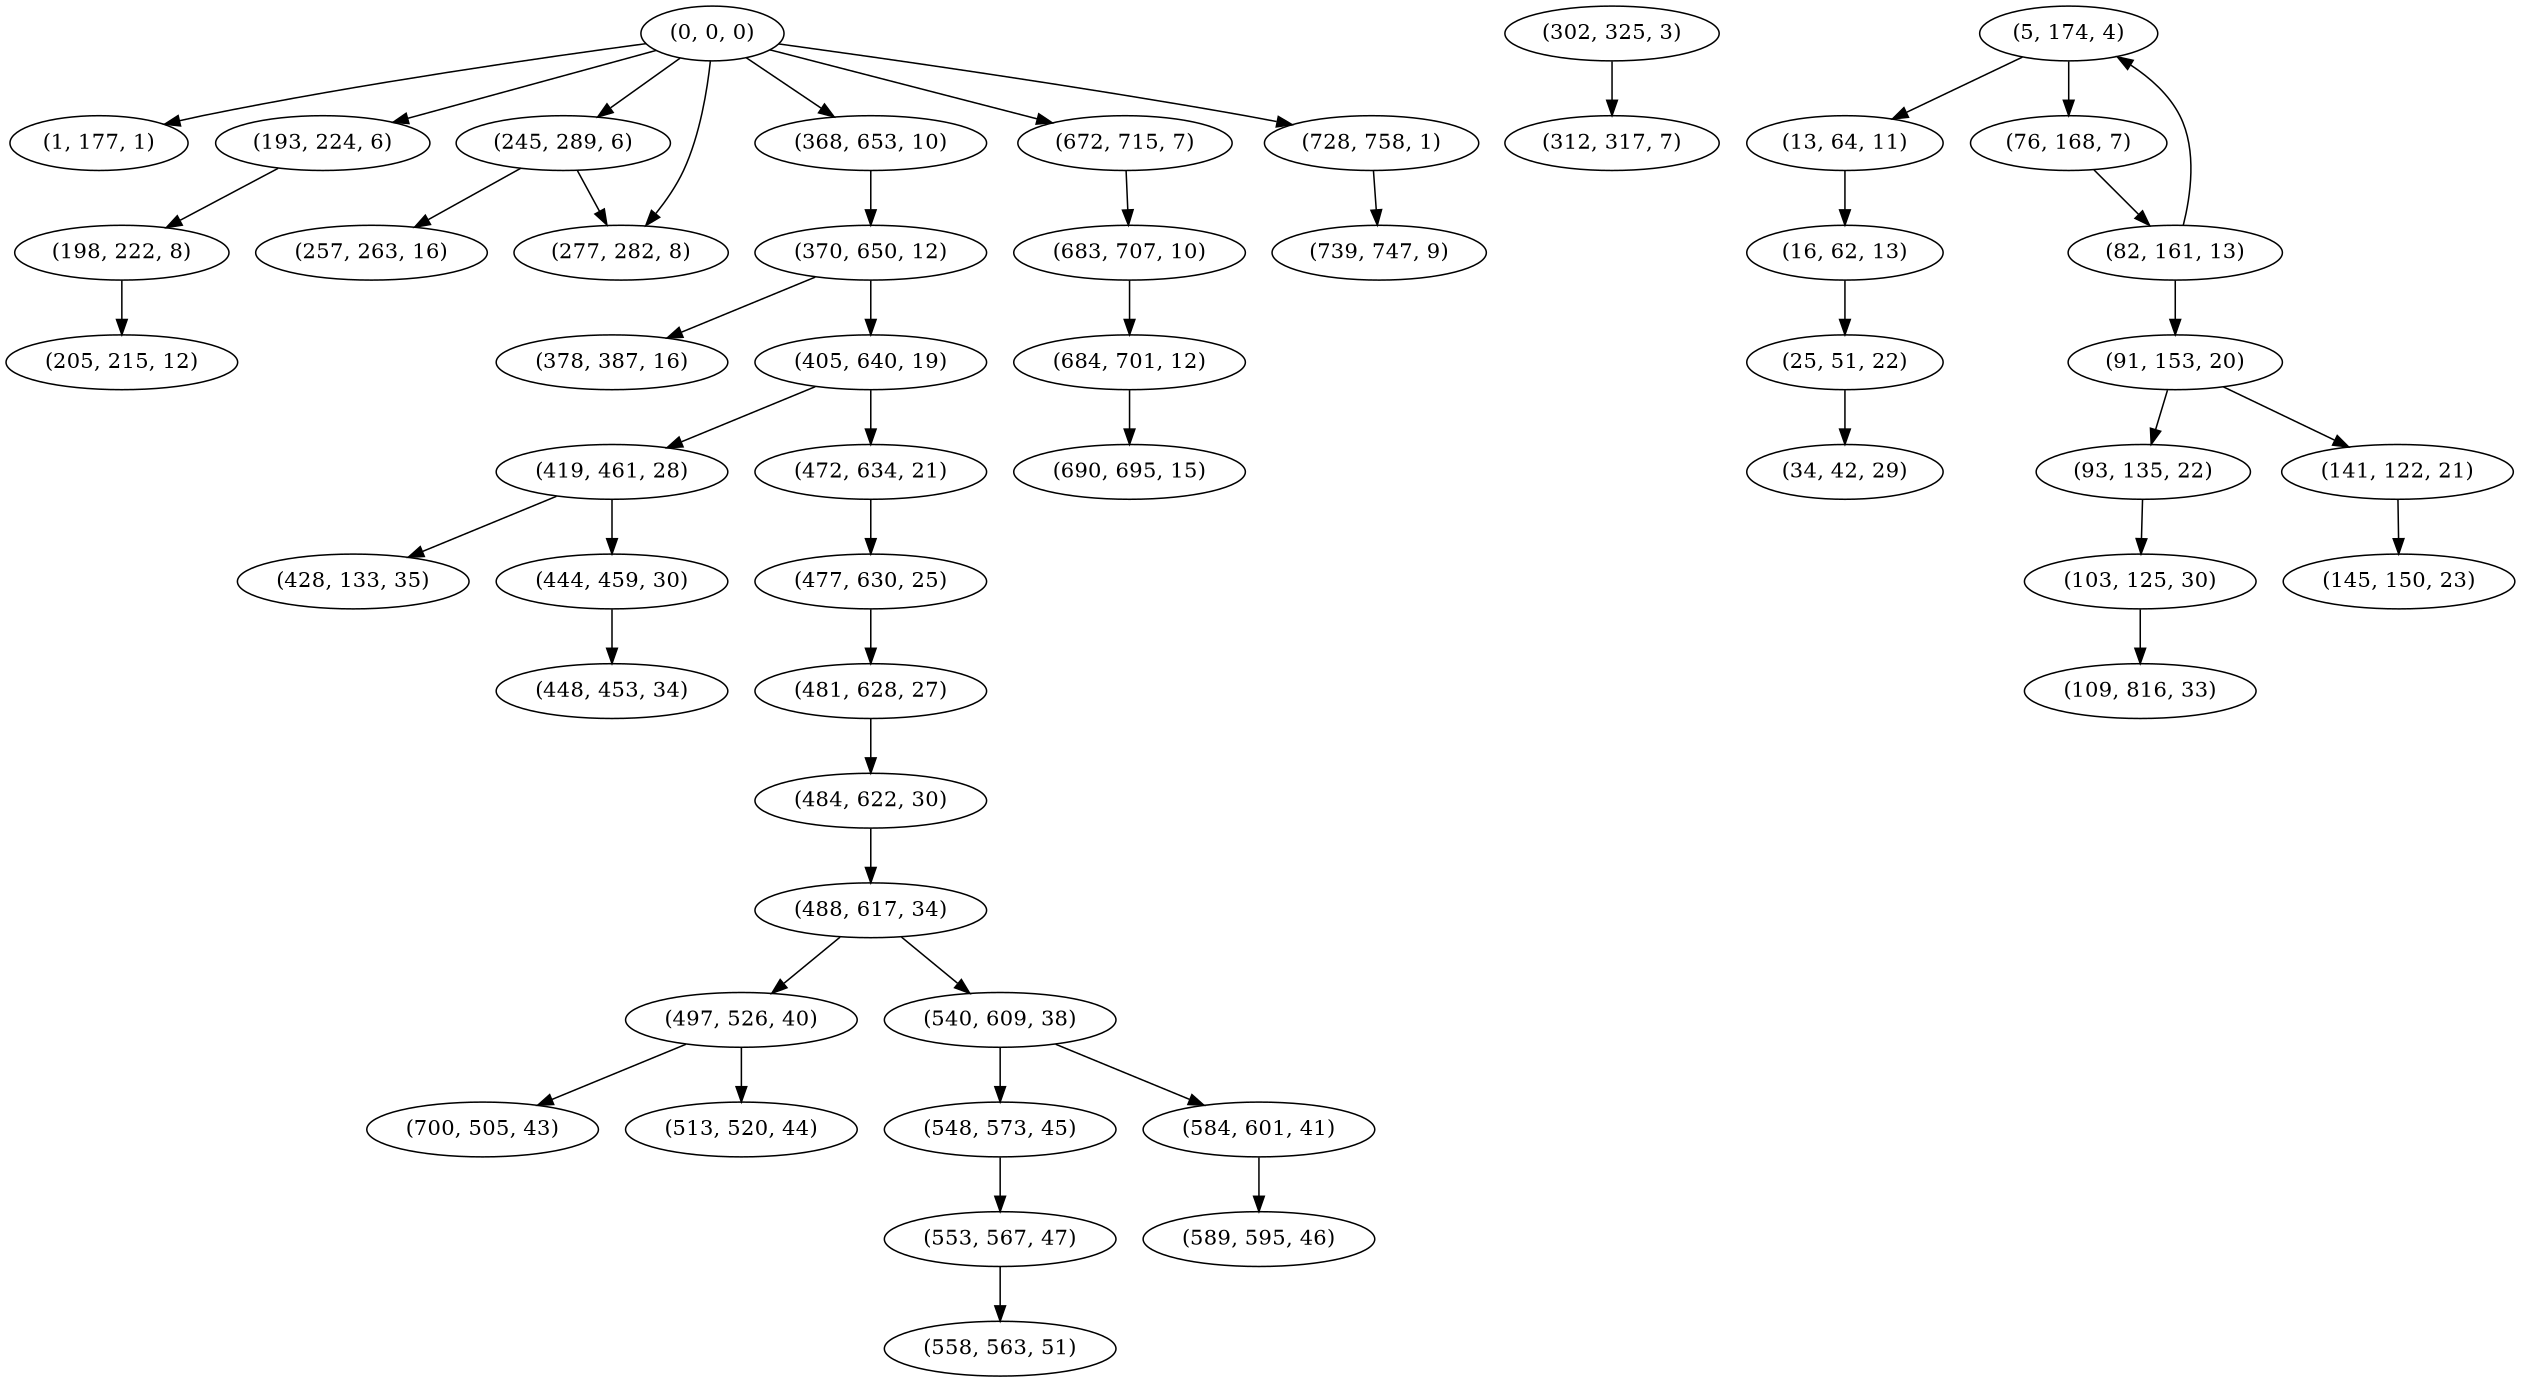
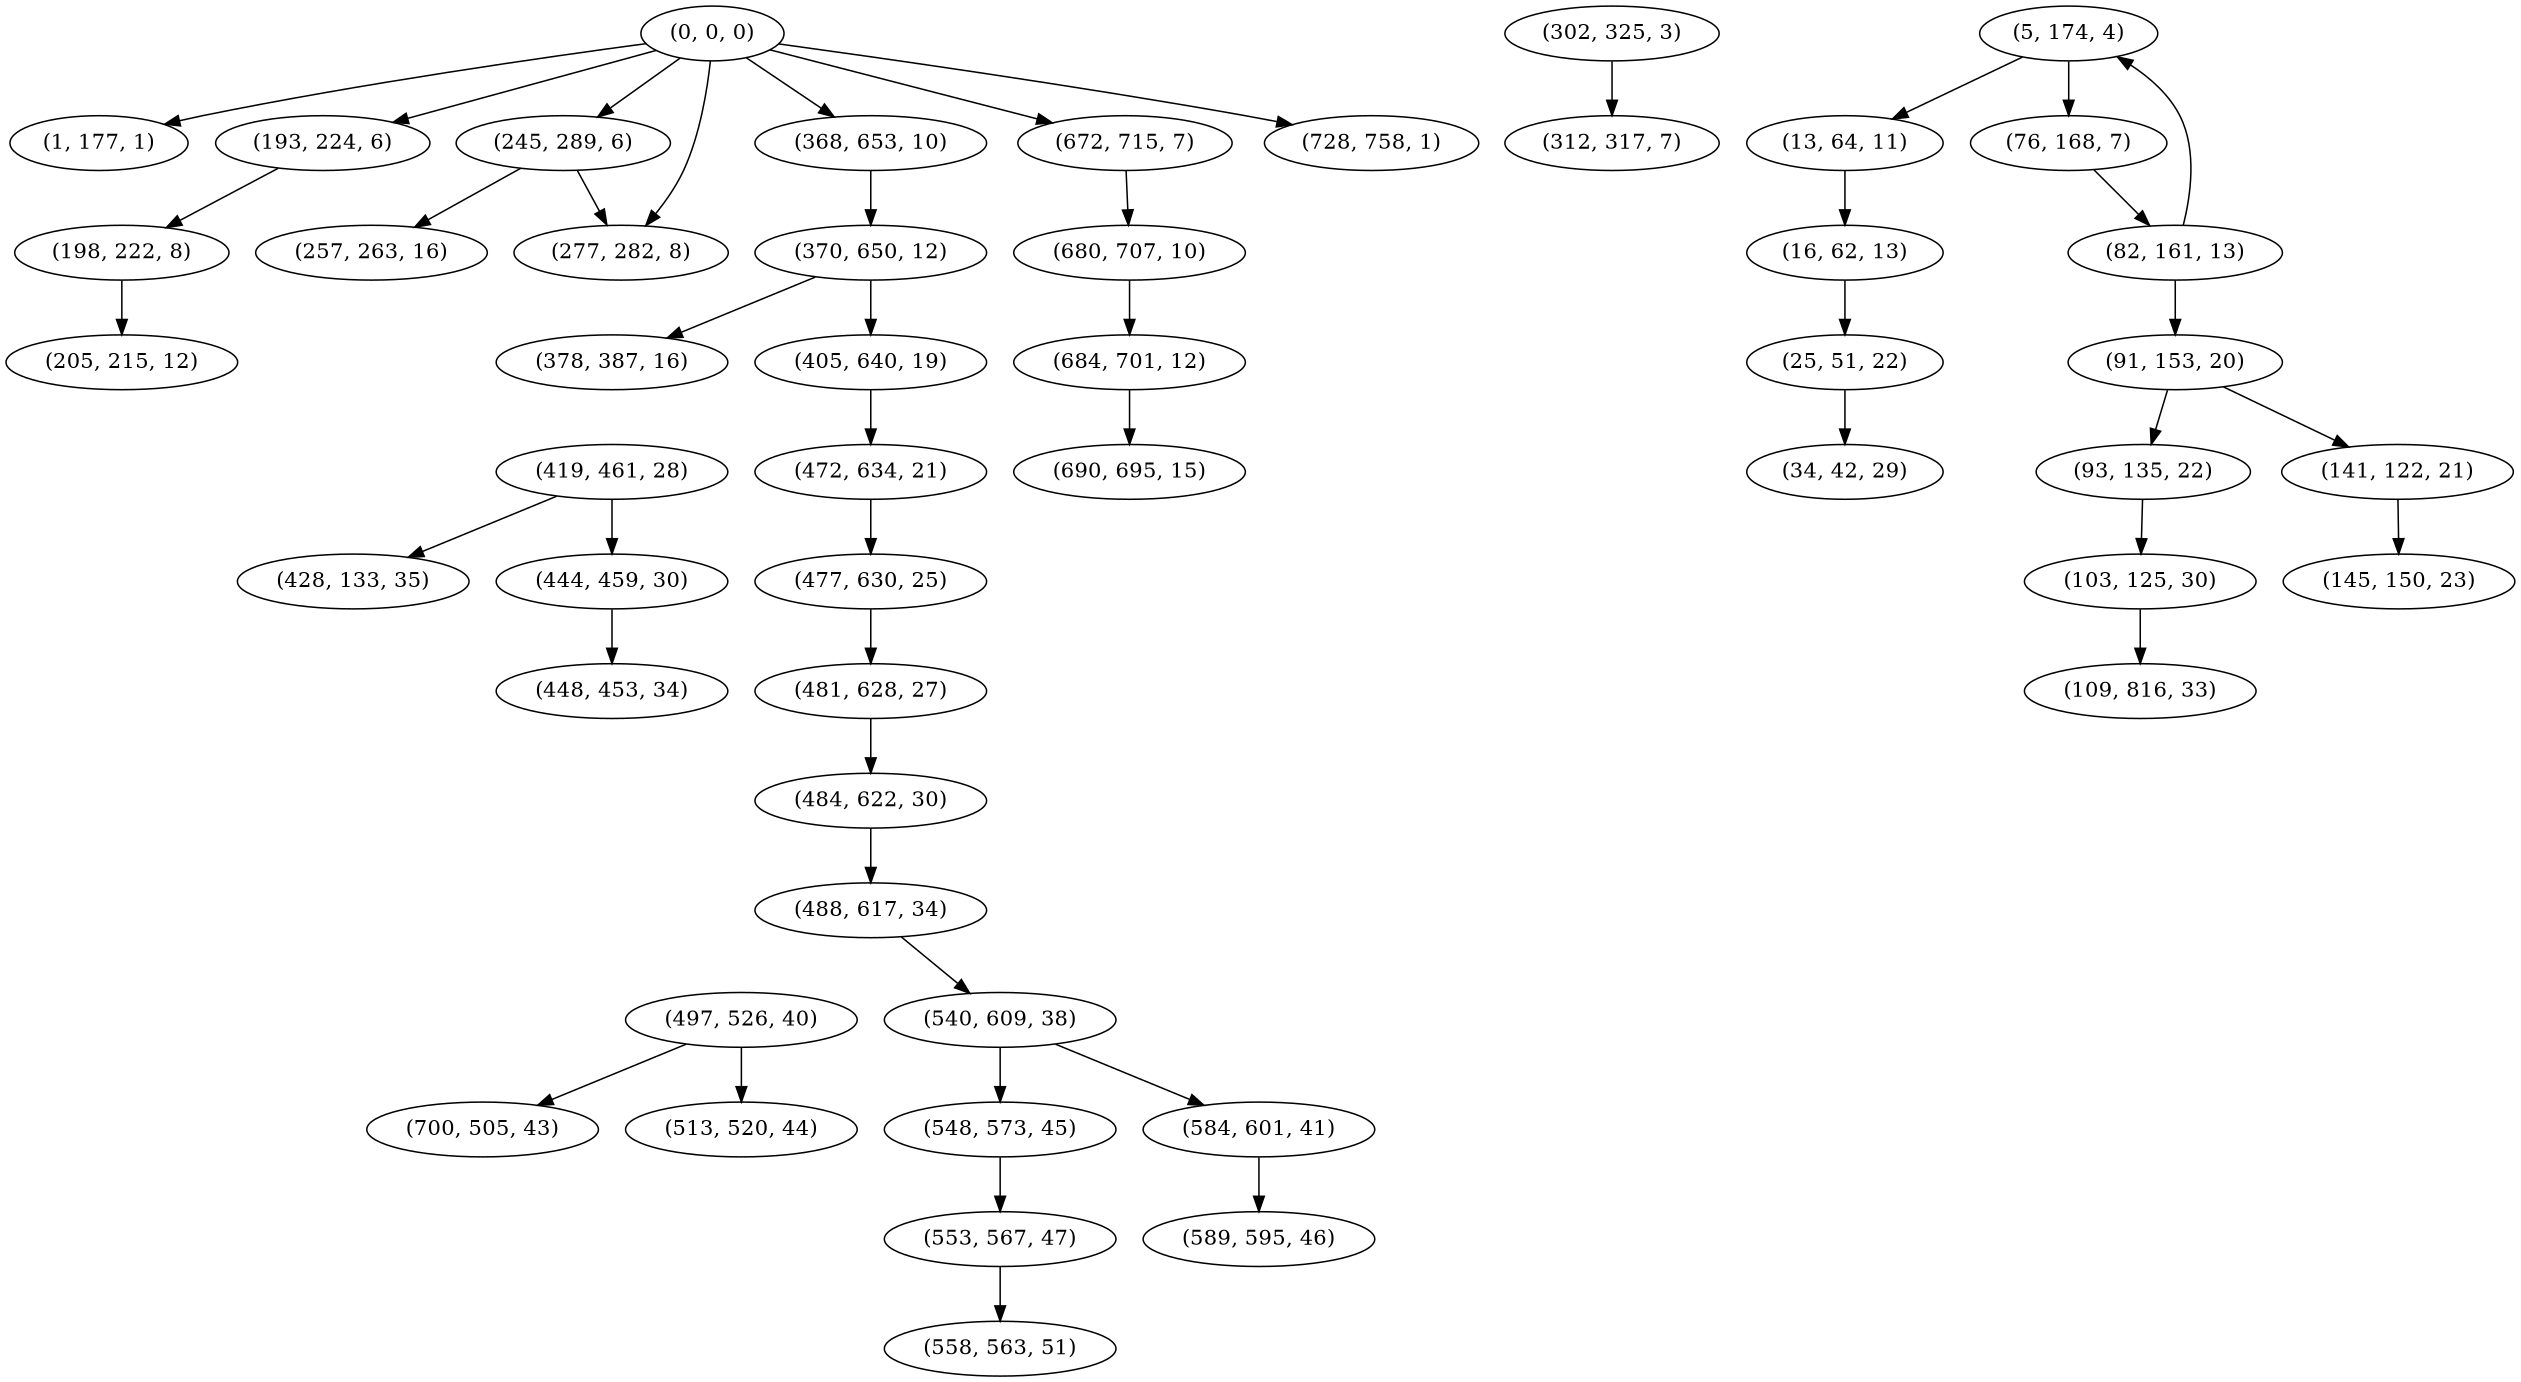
node "(683, 707, 10)": label "(683, 707, 10)" -> "(680, 707, 10)"
node "(739, 747, 9)": removed
edge "(405, 640, 19)" -> "(419, 461, 28)": removed
edge "(488, 617, 34)" -> "(497, 526, 40)": removed
